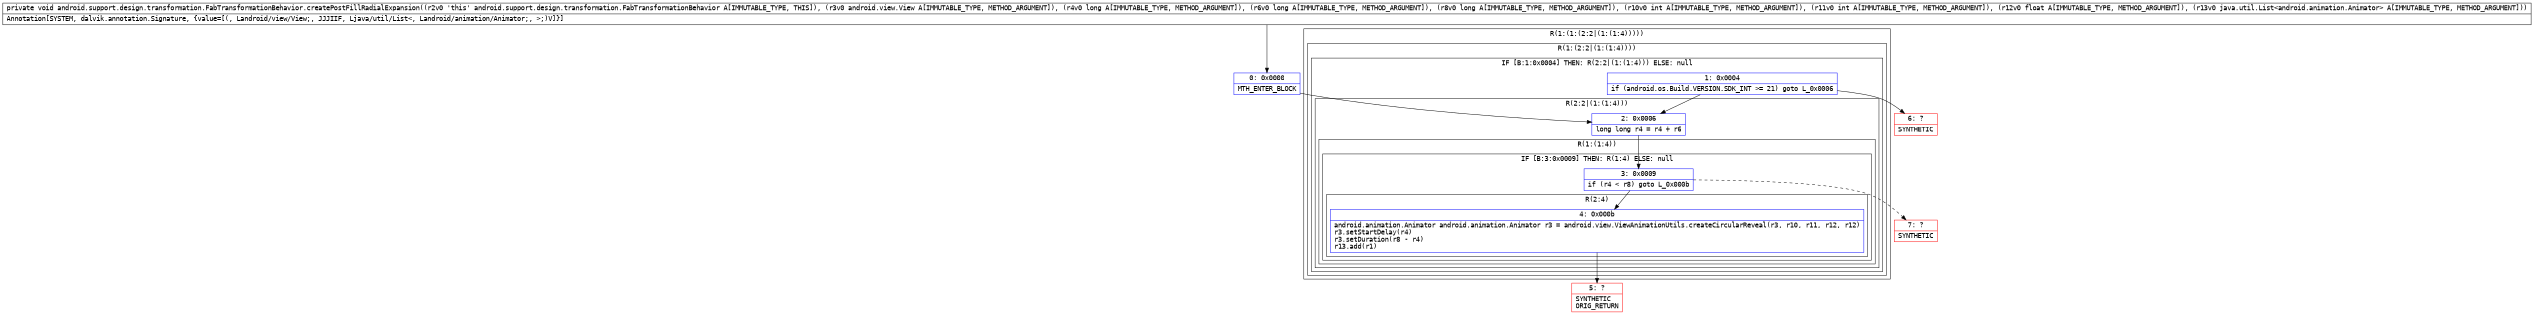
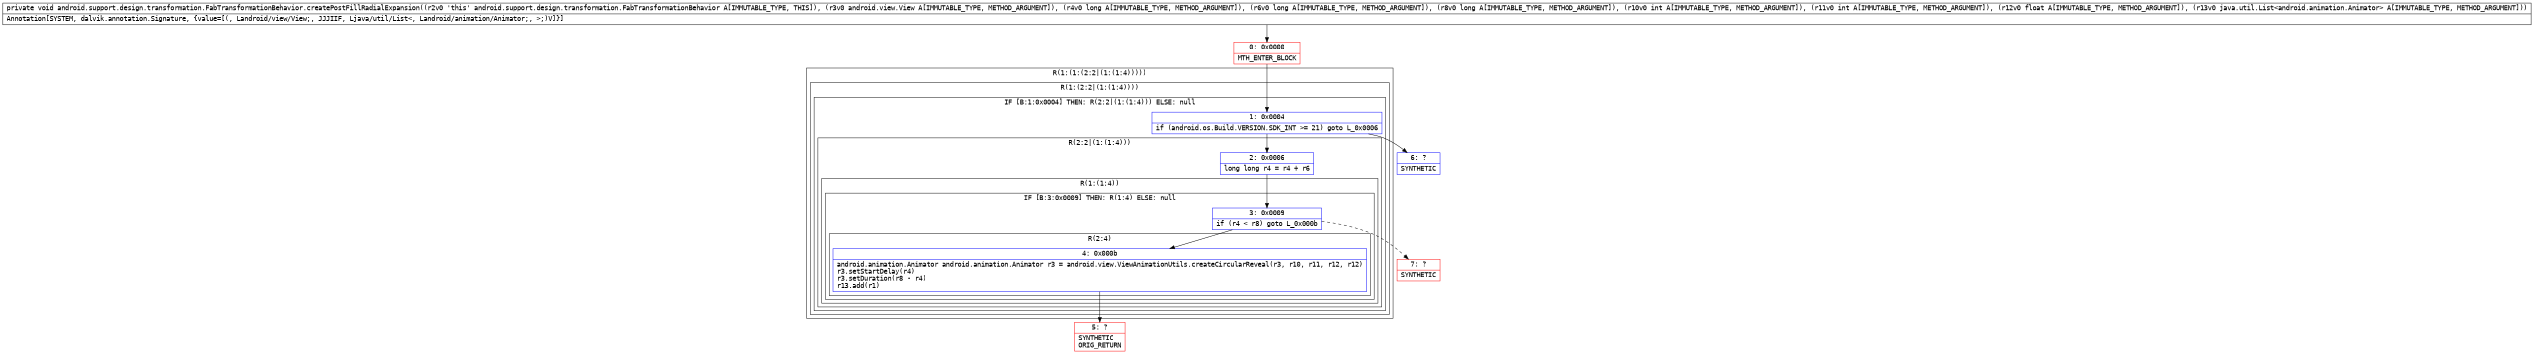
node "0: 0x0000": color blue -> red
edge "0: 0x0000" -> "2: 0x0006": now "0: 0x0000" -> "1: 0x0004"
node "6: ?": color red -> blue
